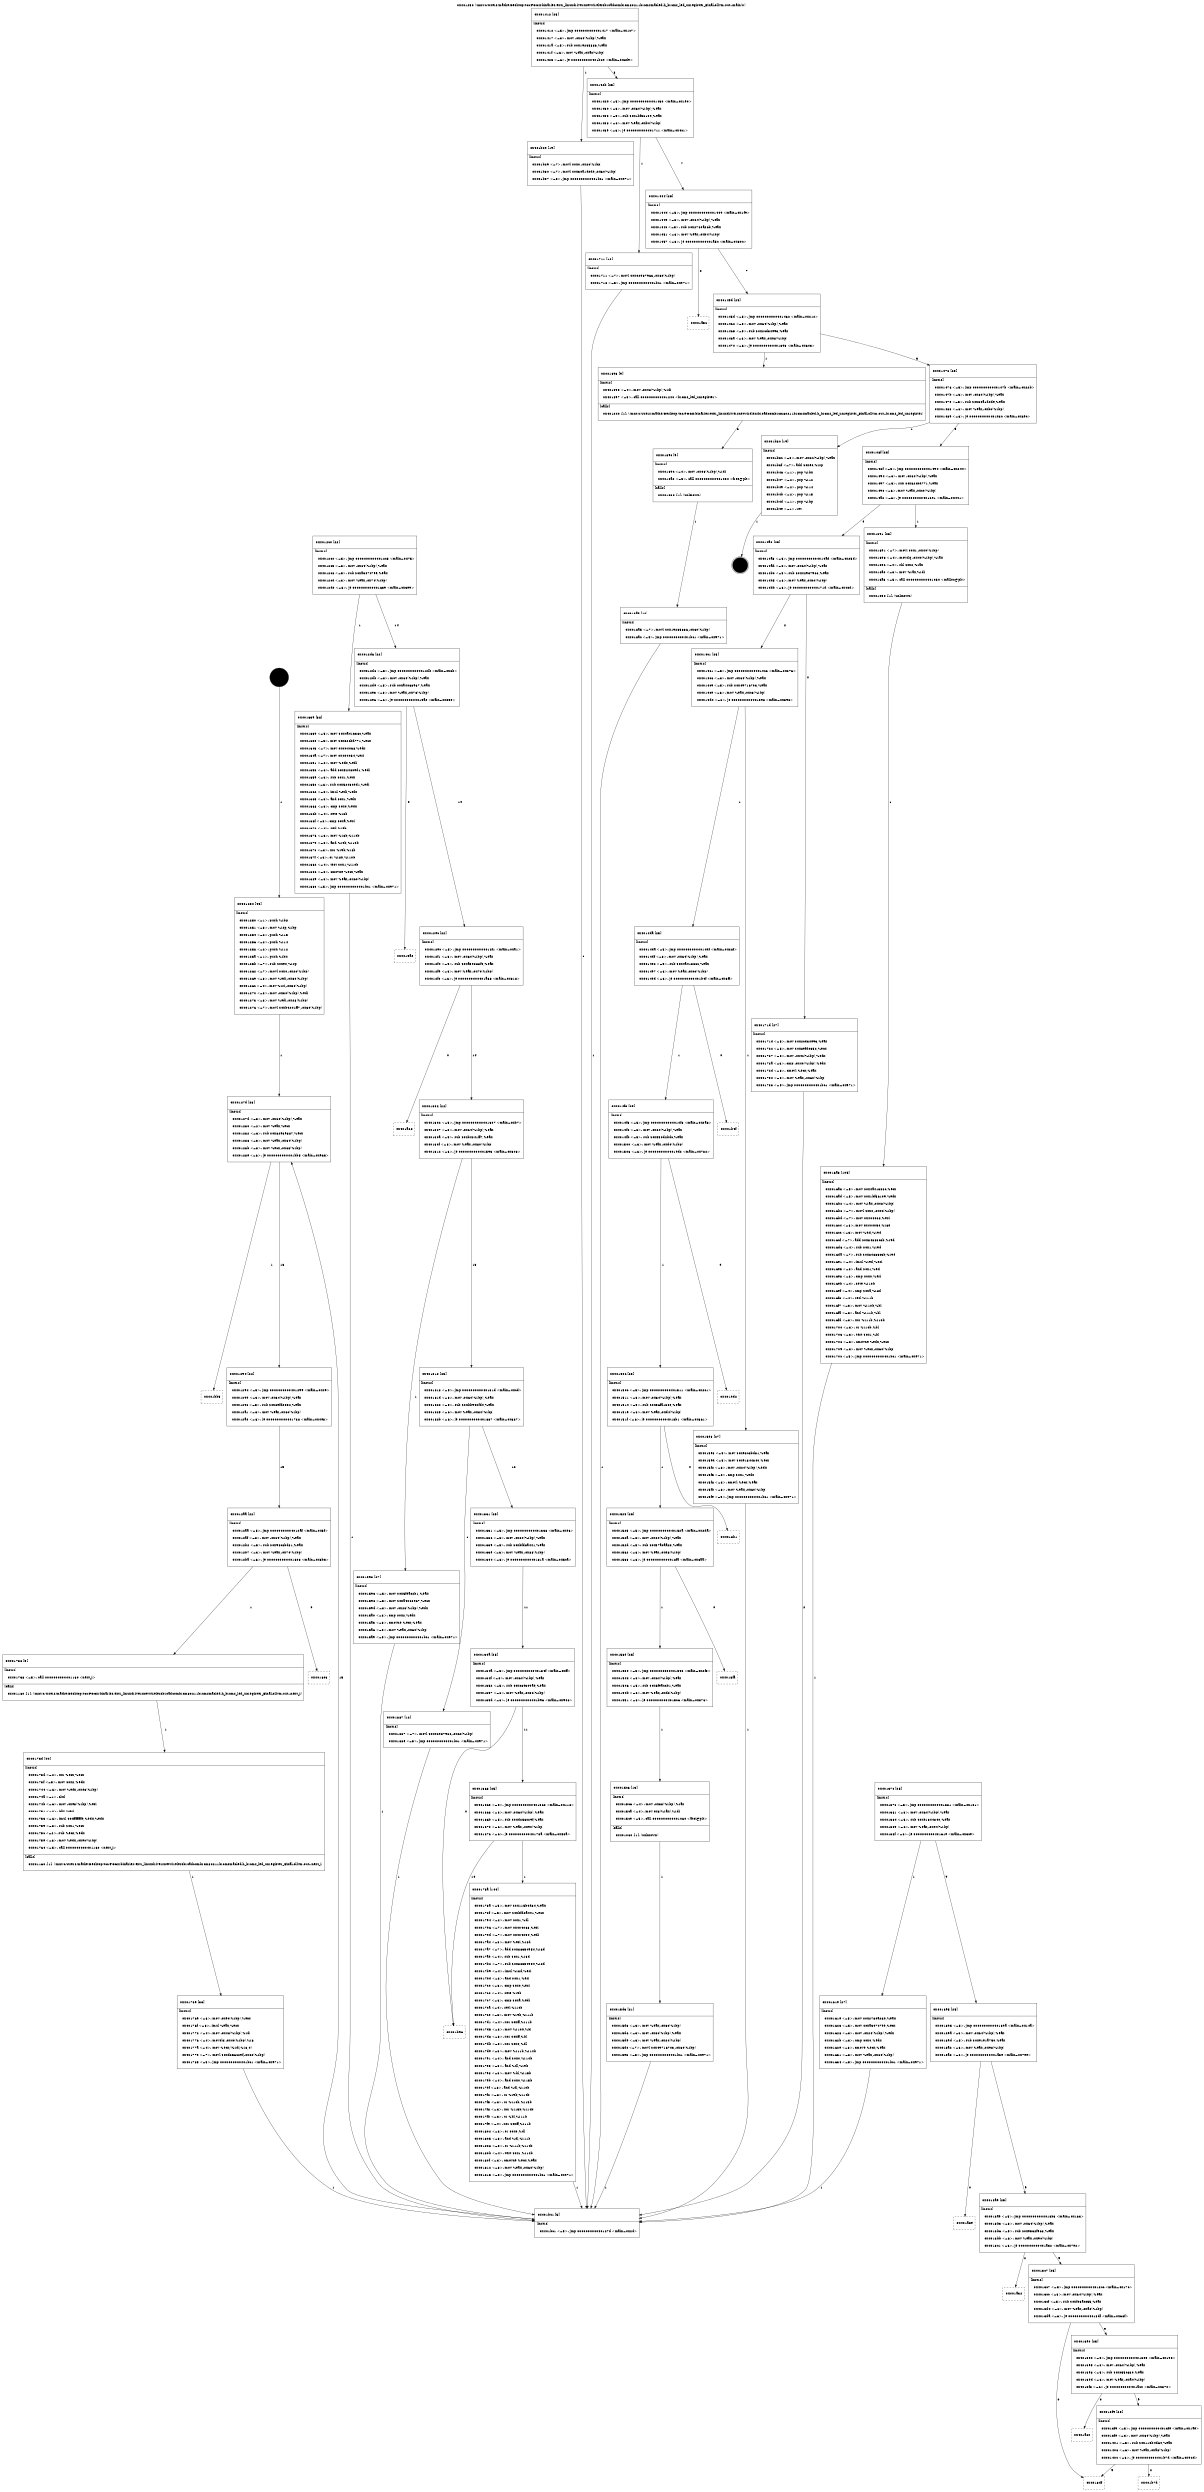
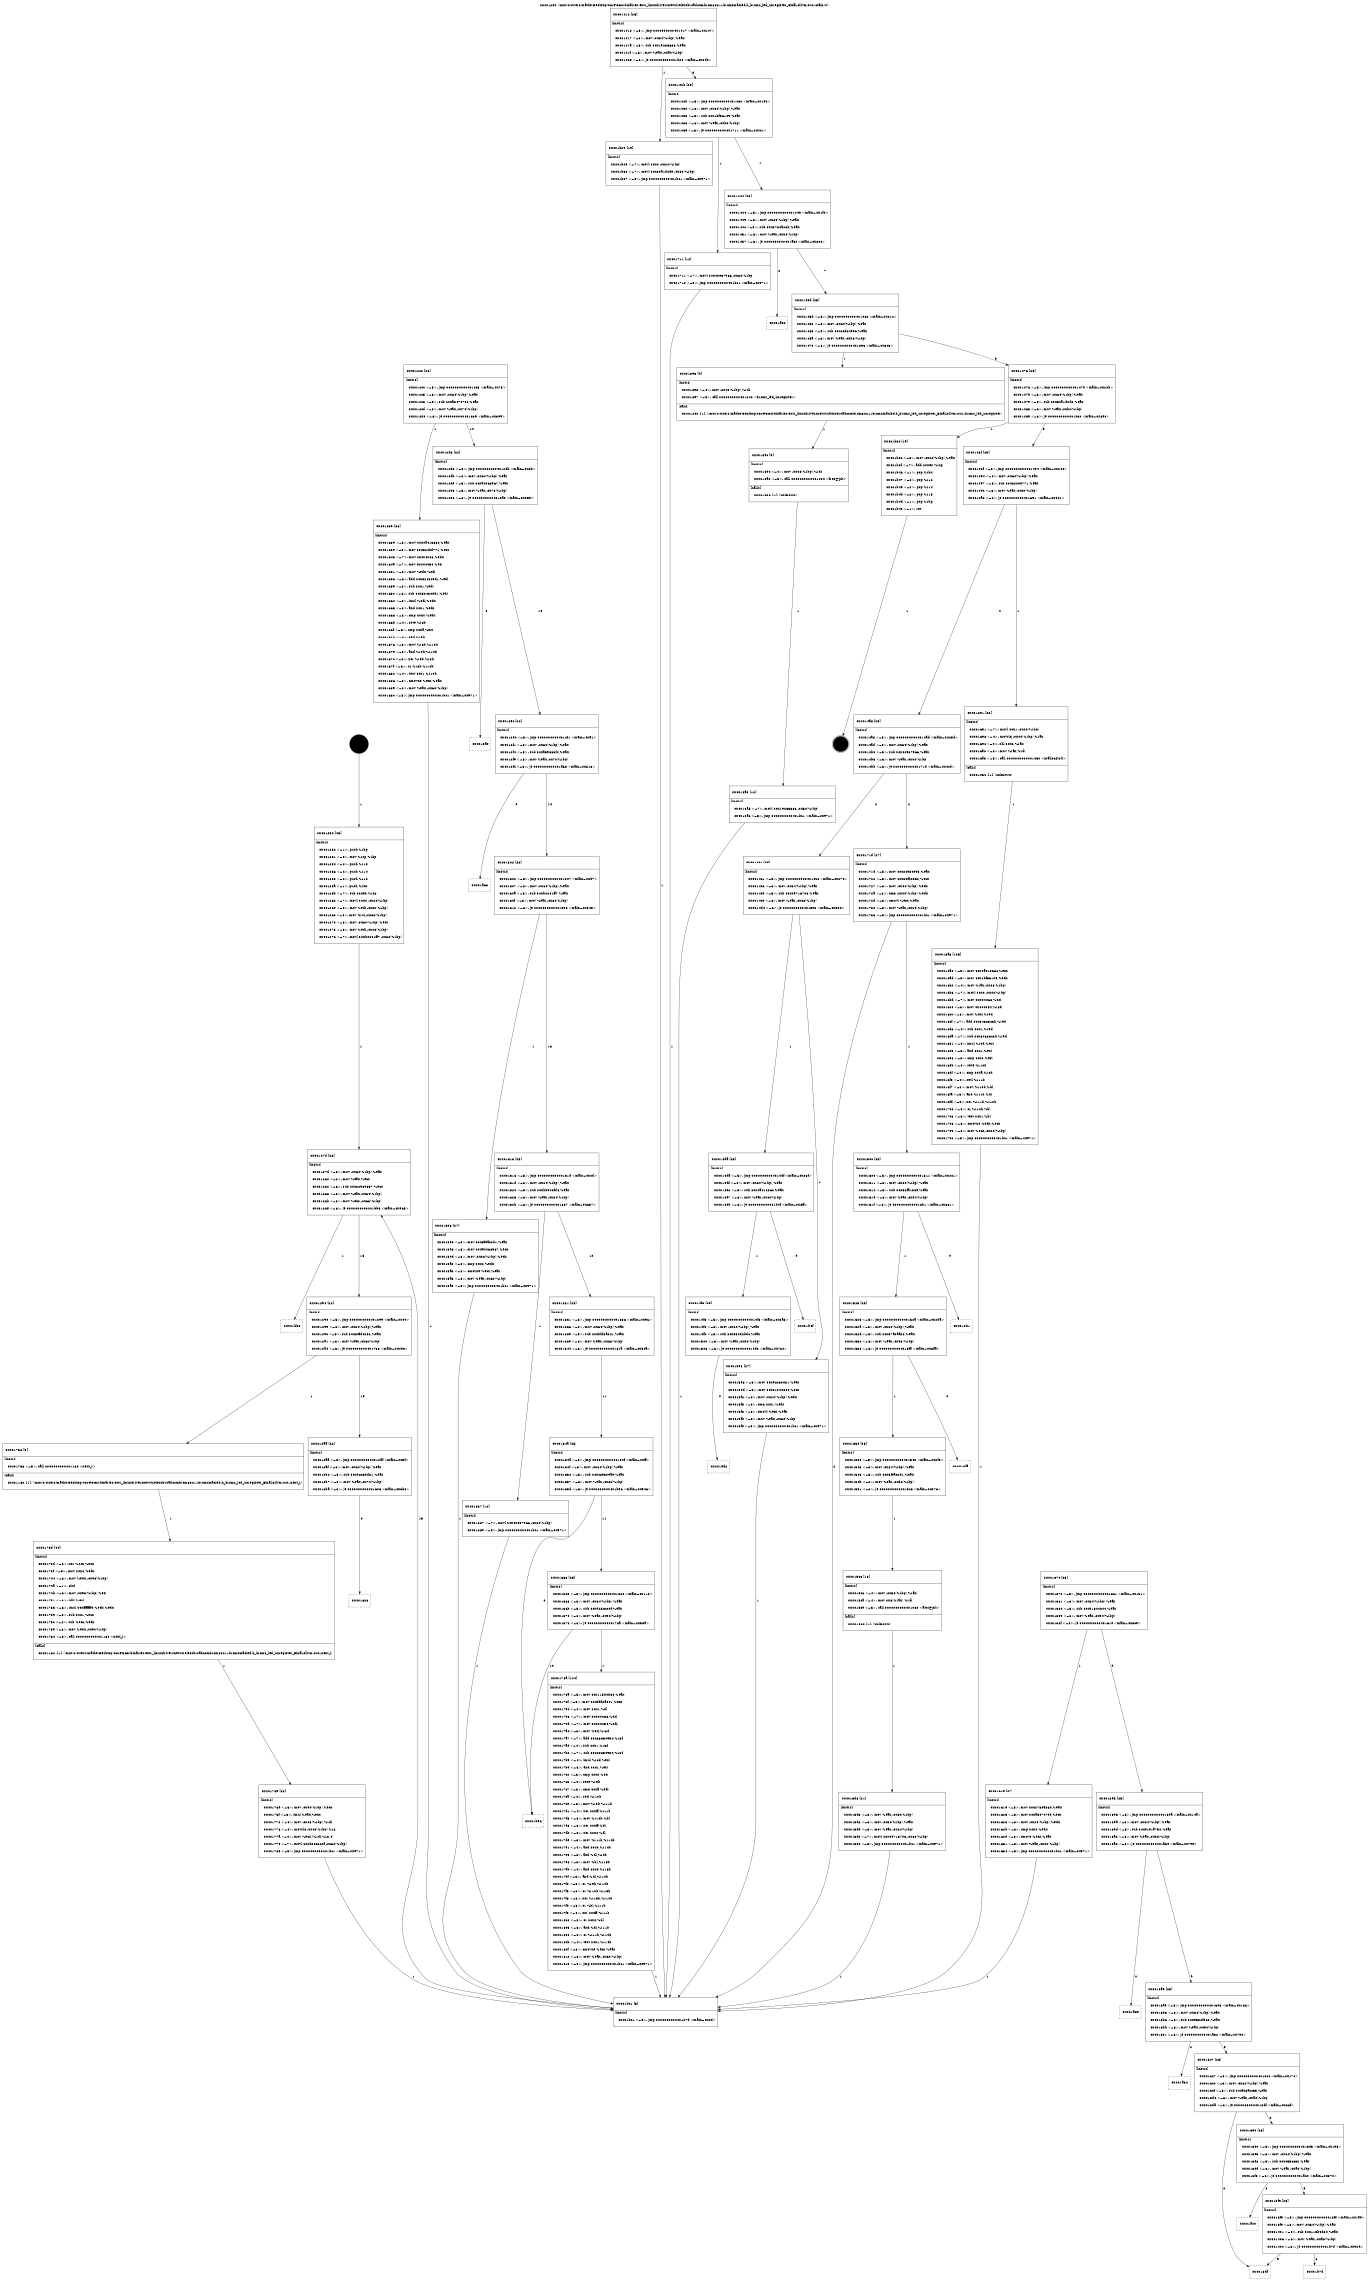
edge "0x401893 [9]" -> "0x40189c [9]": label " 6" -> " 1"
edge "0x4014f3 [25]" -> "0x40150c [25]": now "0x40171d [27]" -> "0x40150c [25]"
edge "0x4012aa [22]" -> "0x401738 [5]": now "0x401294 [22]" -> "0x401738 [5]"
